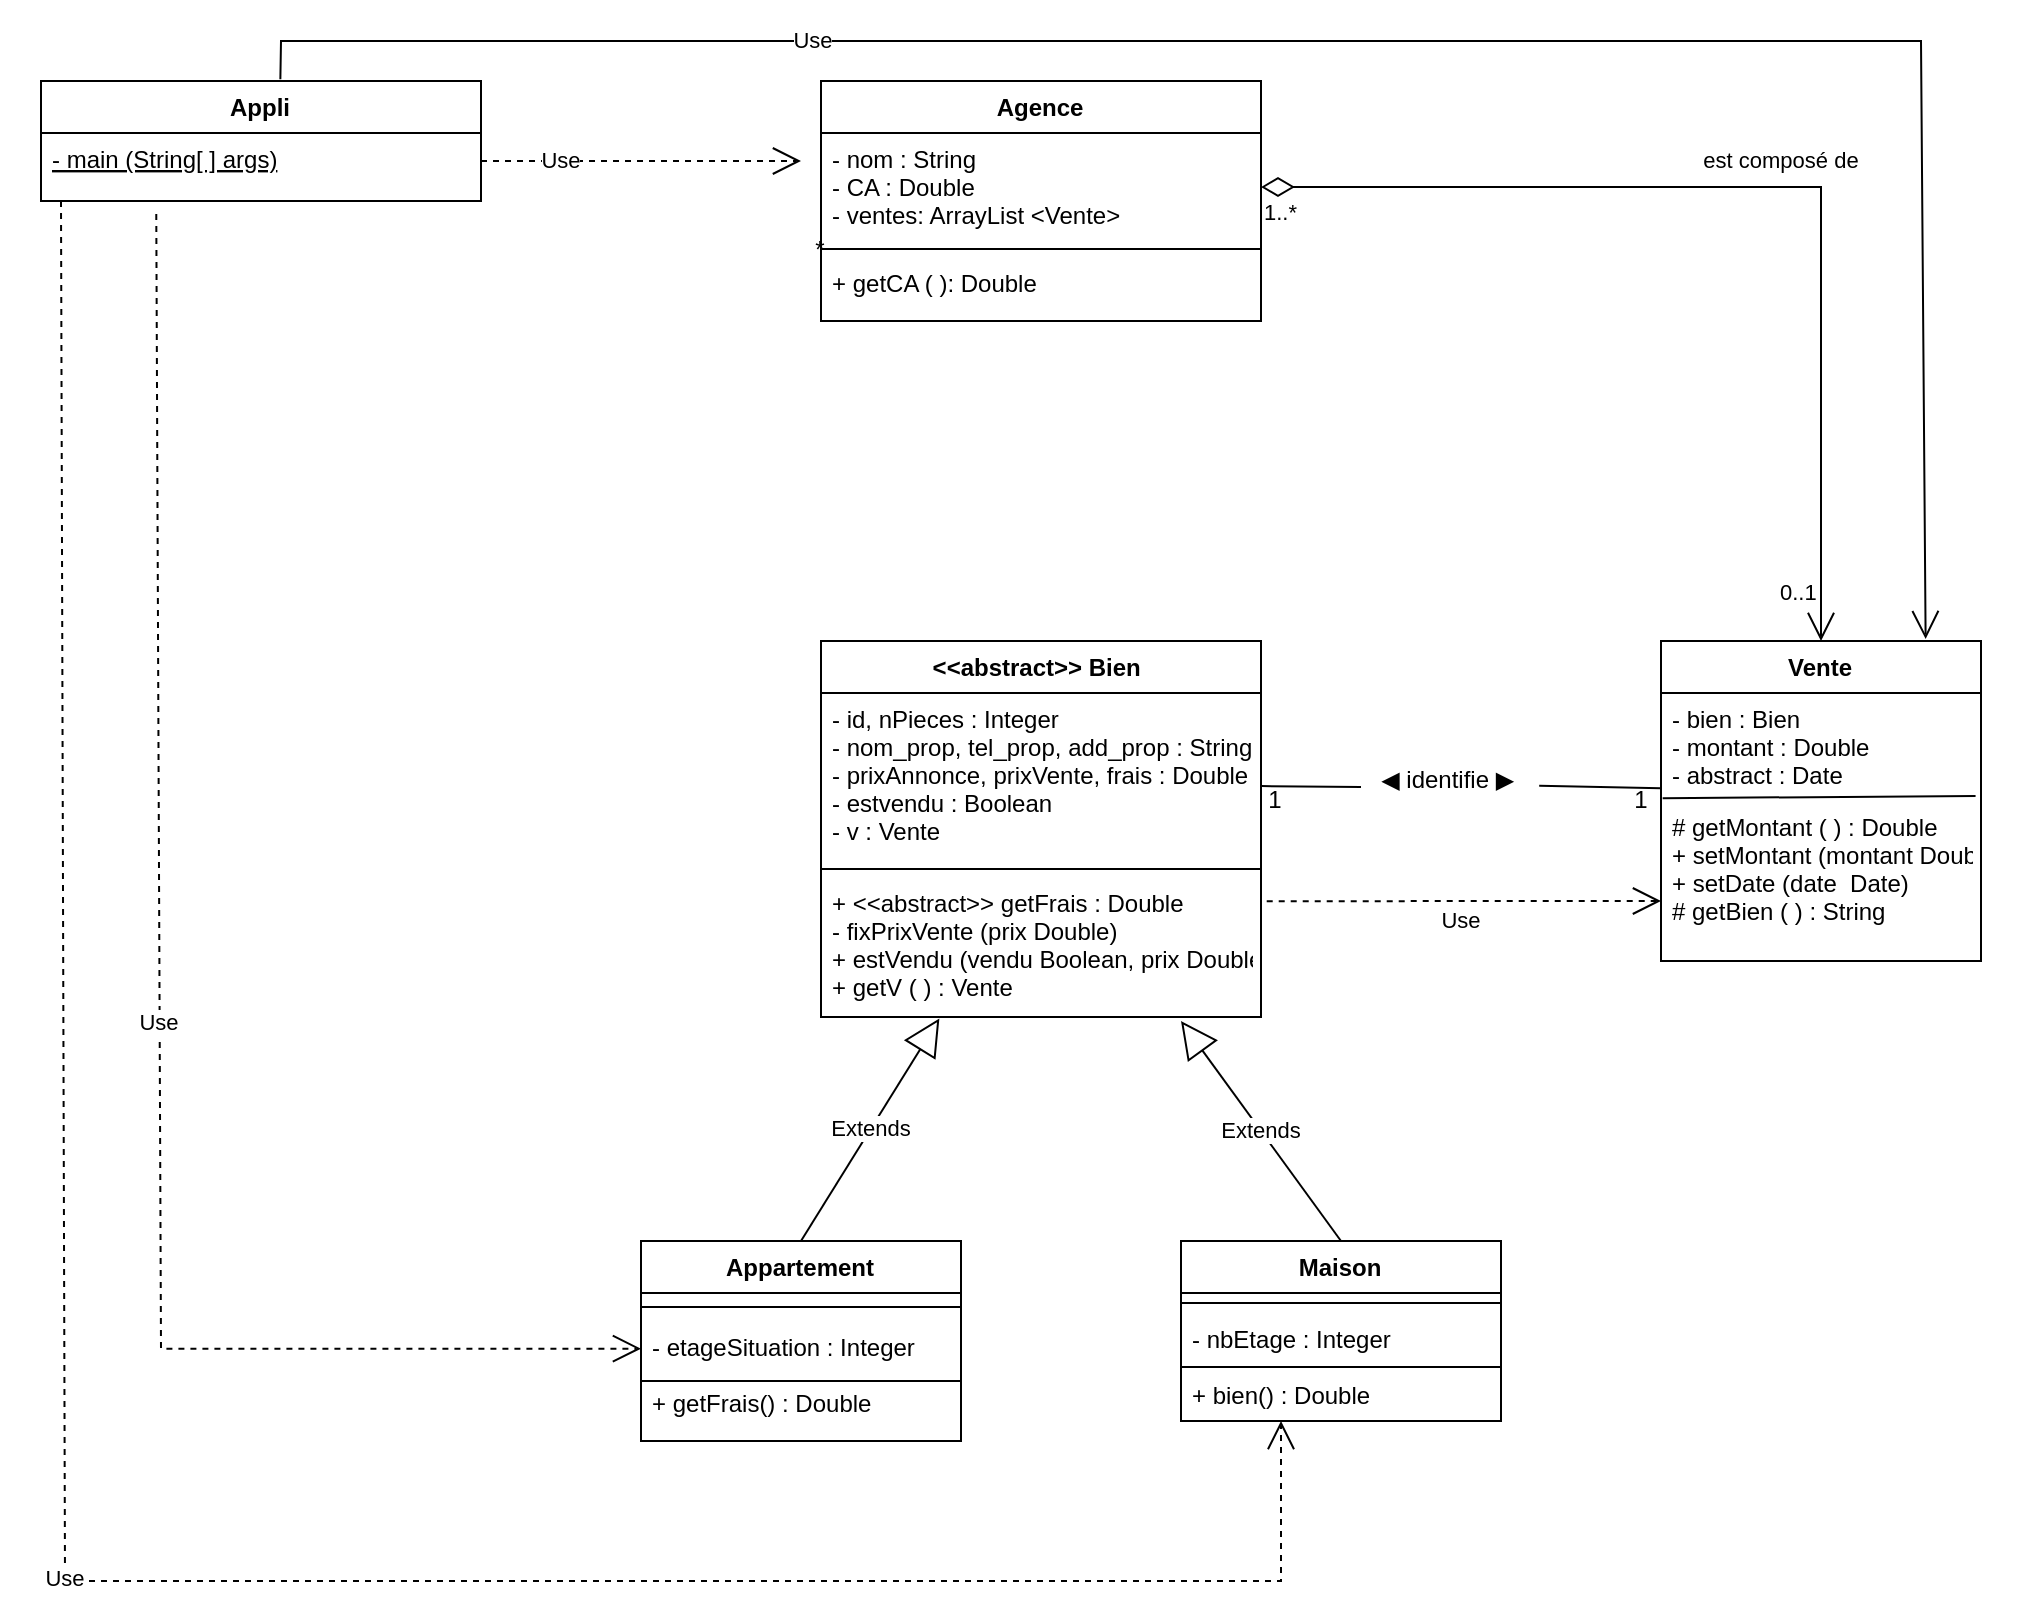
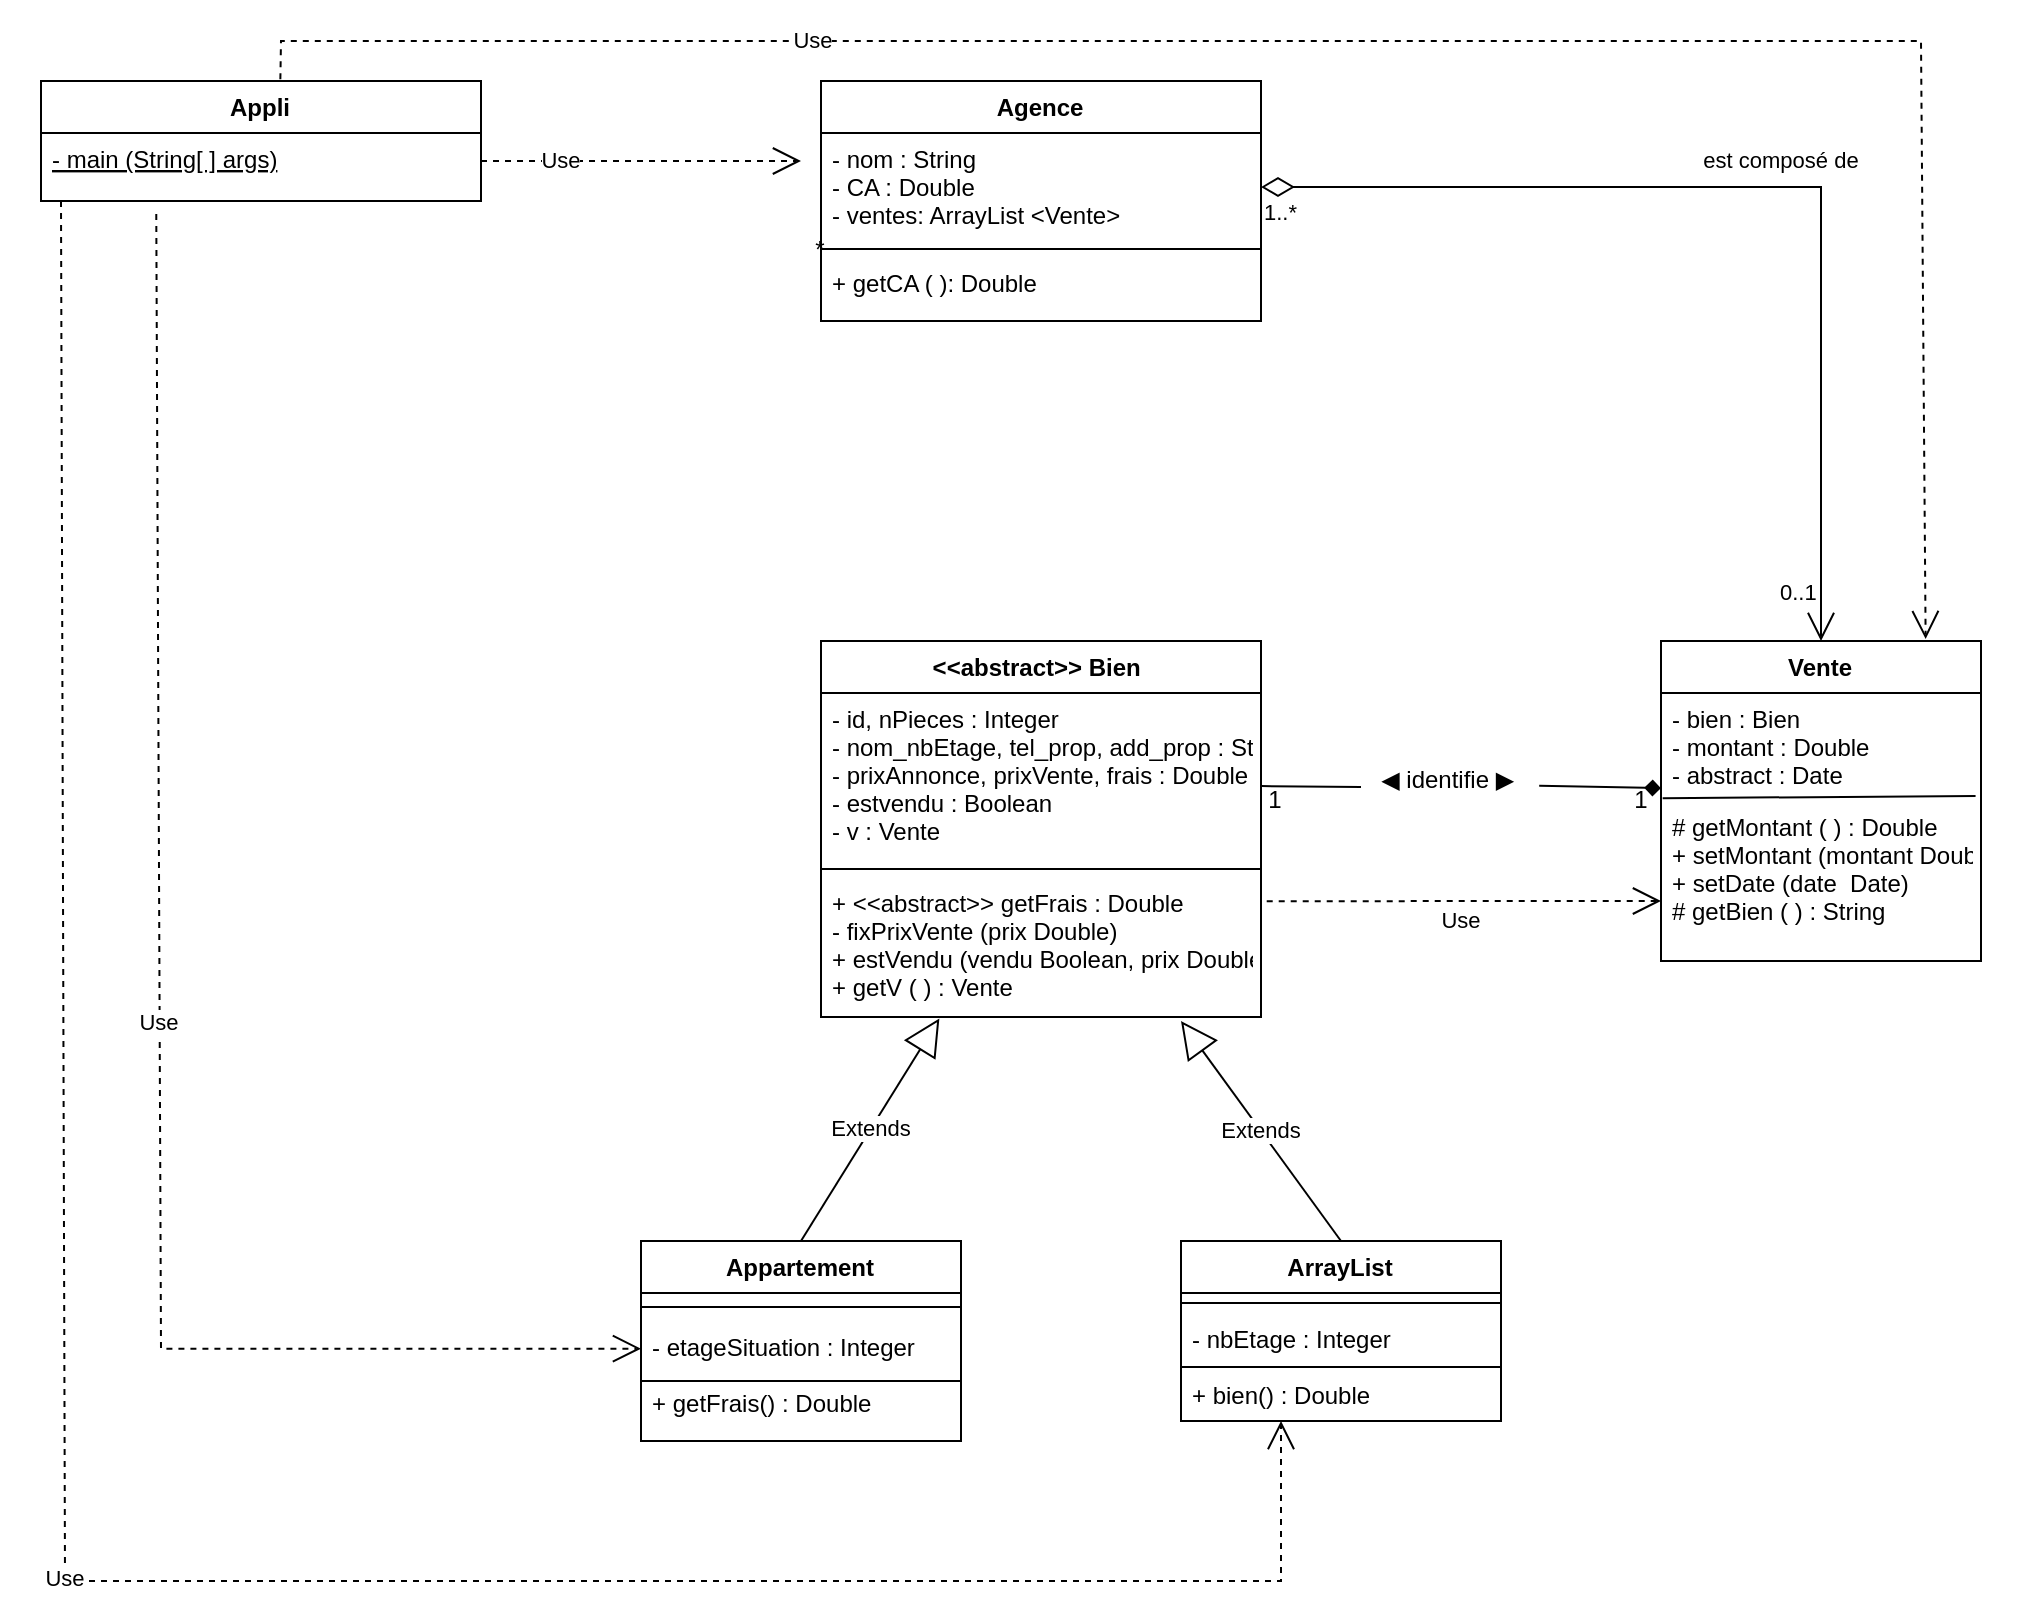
edge "Appli" -> "Vente": style solid -> dashed
node "- id, nPieces : Integer - nom_prop, tel_prop, add_prop : String - prixAnnonce, prixVente, frais : Double - estvendu : Boolean - v : Vente": label "- id, nPieces : Integer - nom_prop, tel_prop, add_prop : String - prixAnnonce, prixVente, frais : Double - estvendu : Boolean - v : Vente" -> "- id, nPieces : Integer - nom_nbEtage, tel_prop, add_prop : String - prixAnnonce, prixVente, frais : Double - estvendu : Boolean - v : Vente"
edge "- bien : Bien - montant : Double - abstract : Date" -- "◀ identifie ▶": arrowhead none -> diamond
node "Maison": label "Maison" -> "ArrayList"
